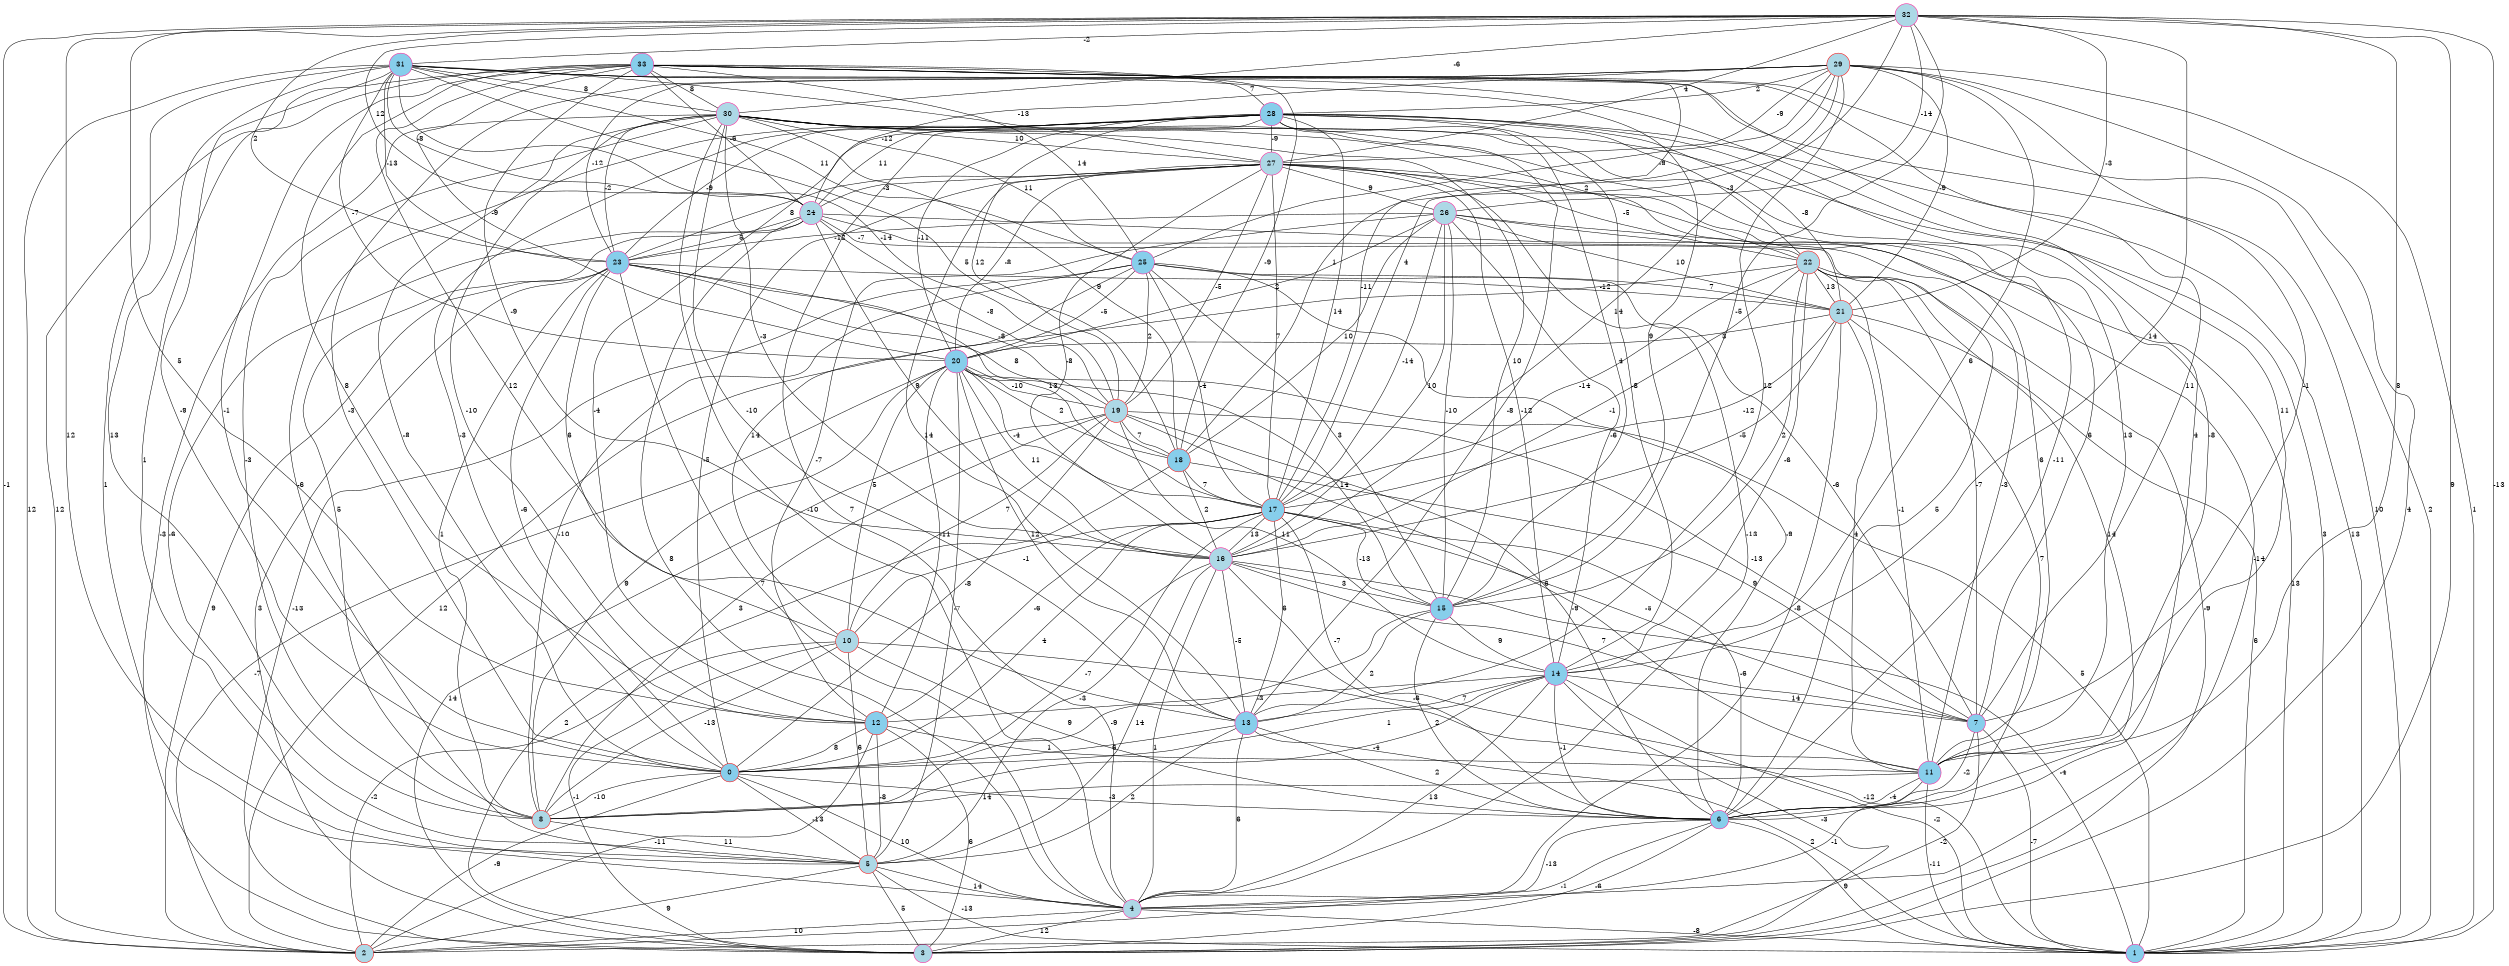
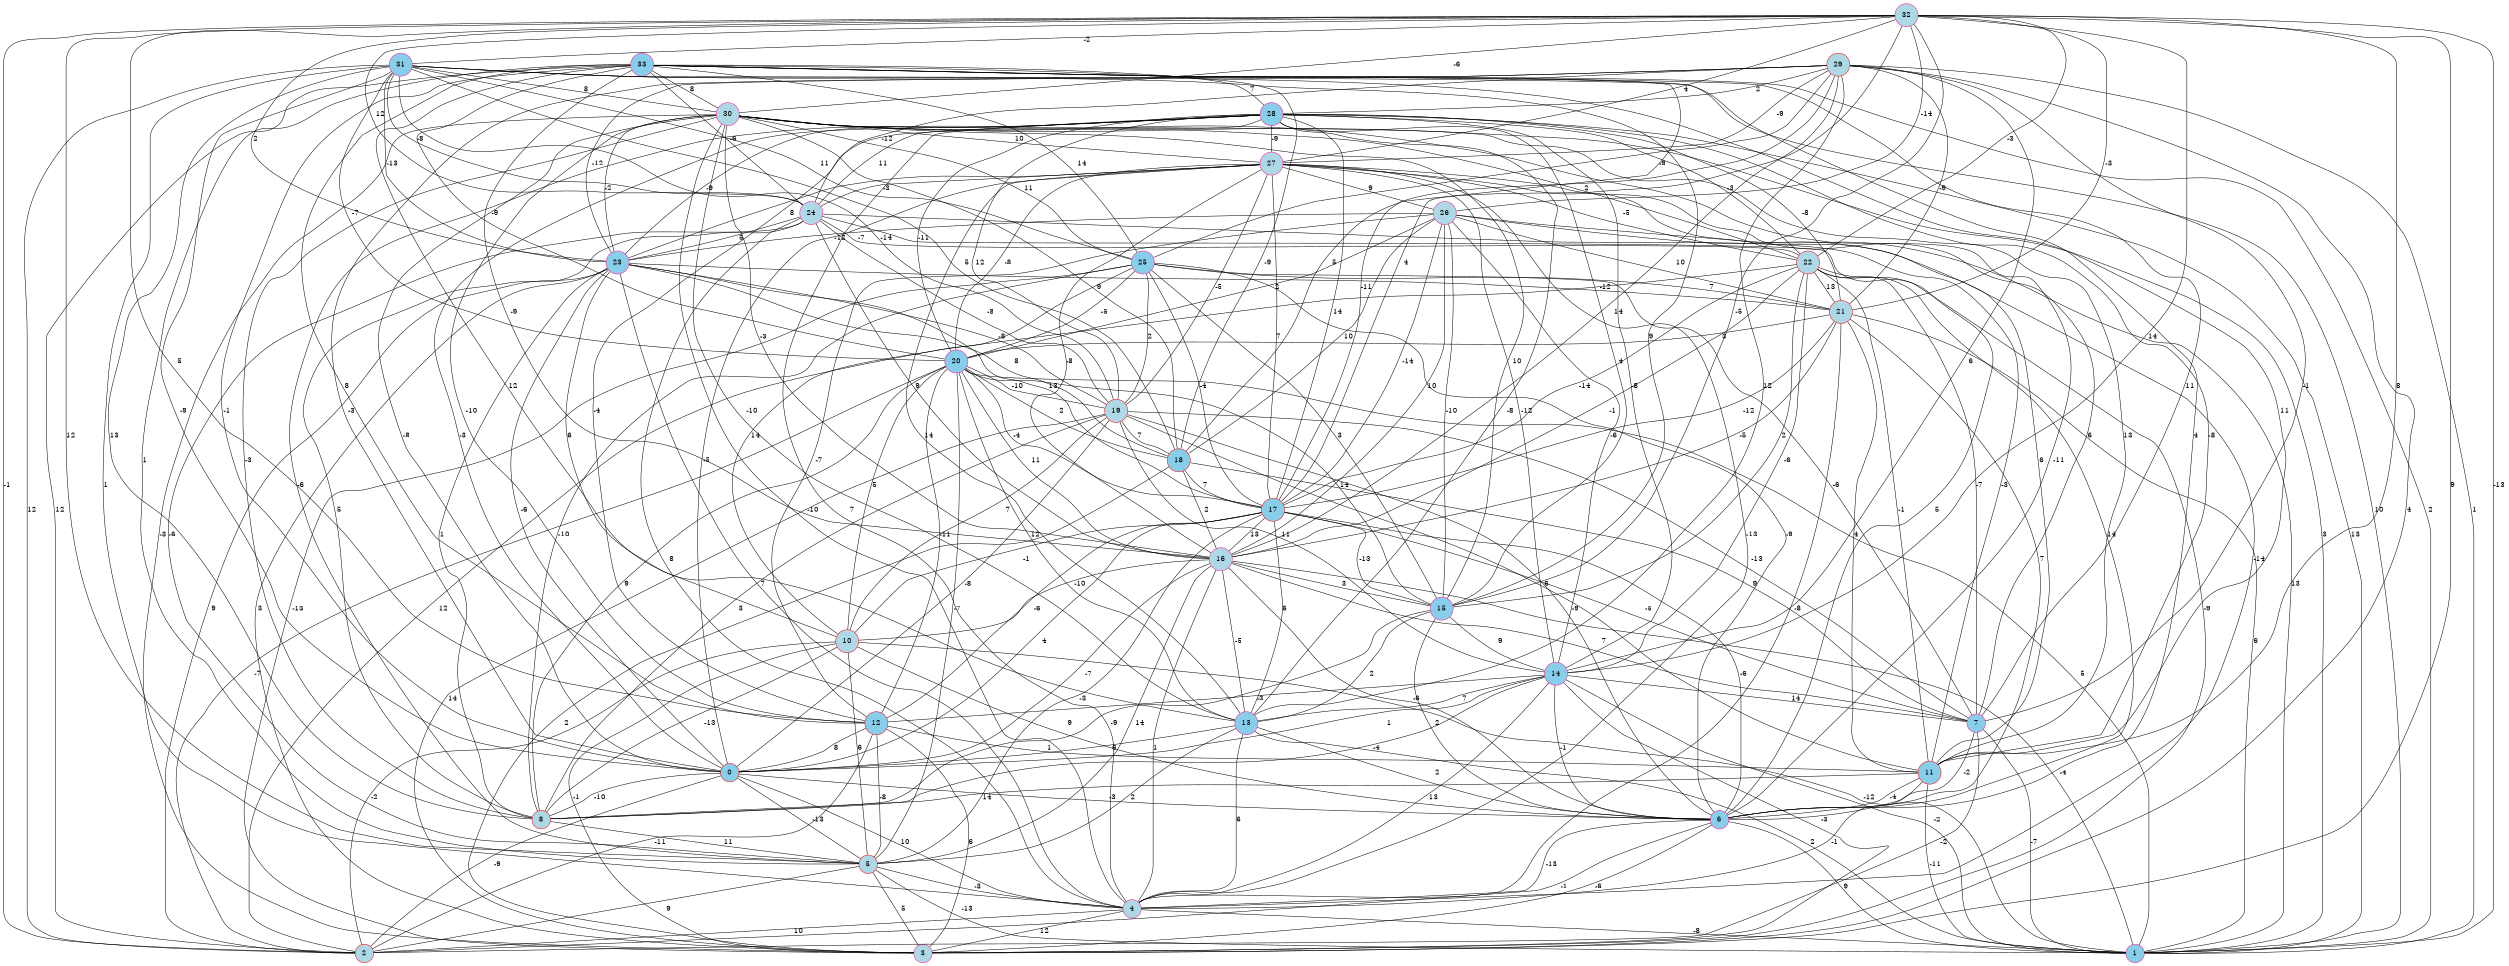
edge "31" -- "27": removed, label "-13"
edge "32" -- "22": added, label "-3"
edge "29" -- "18": label "1" -> "5"
edge "16" -- "10": added, label "-10"
edge "17" -- "11": removed, label "-7"
node "11": color deeppink -> red
edge "5" -- "4": label "14" -> "-3"
